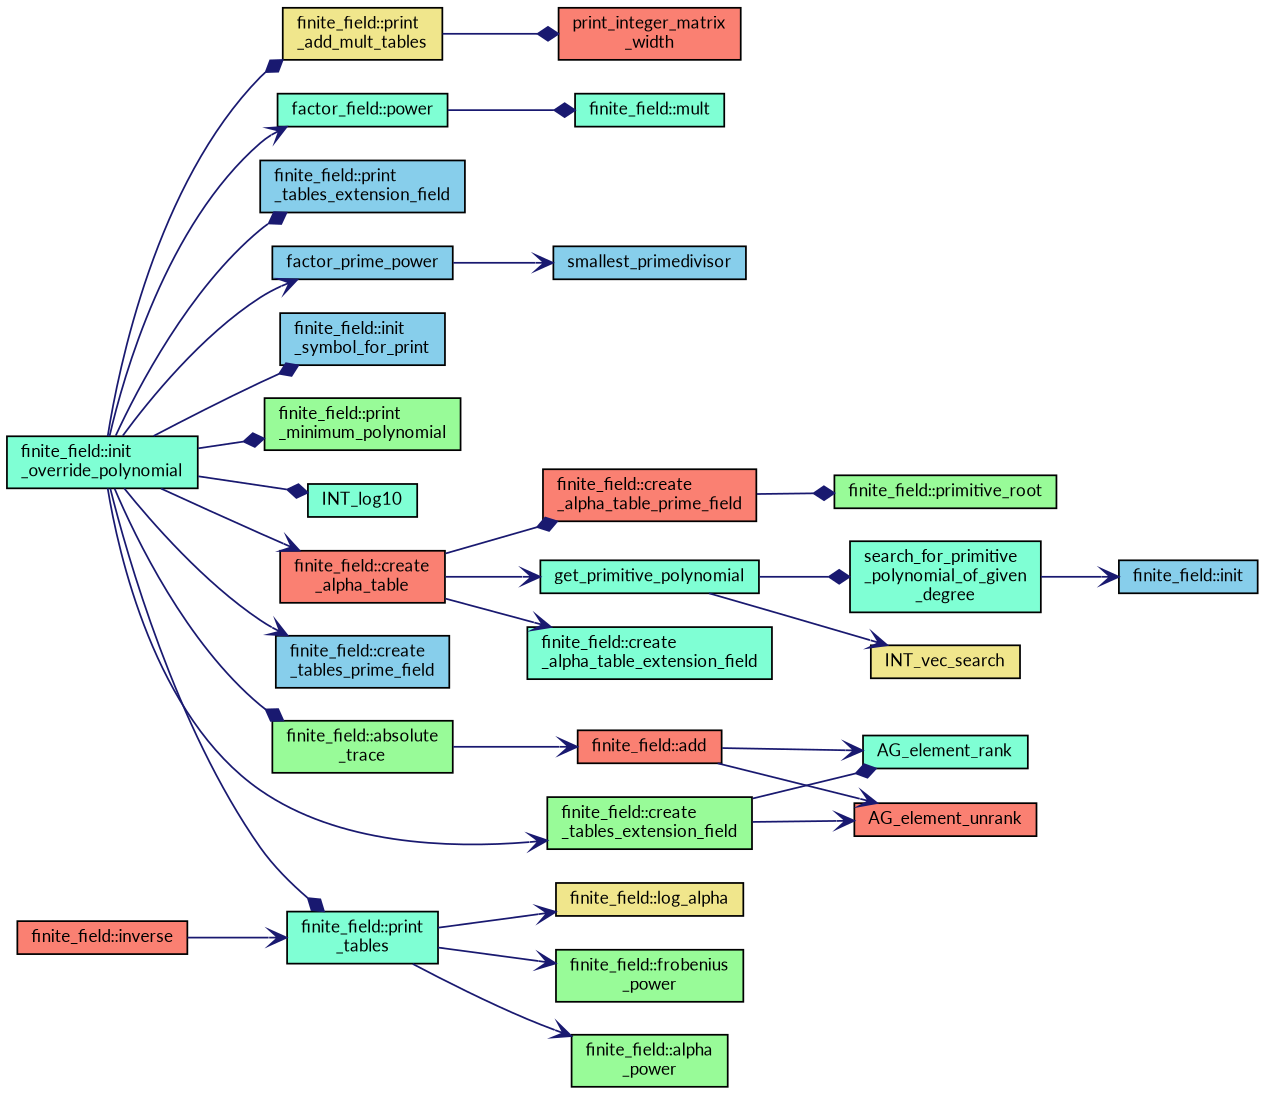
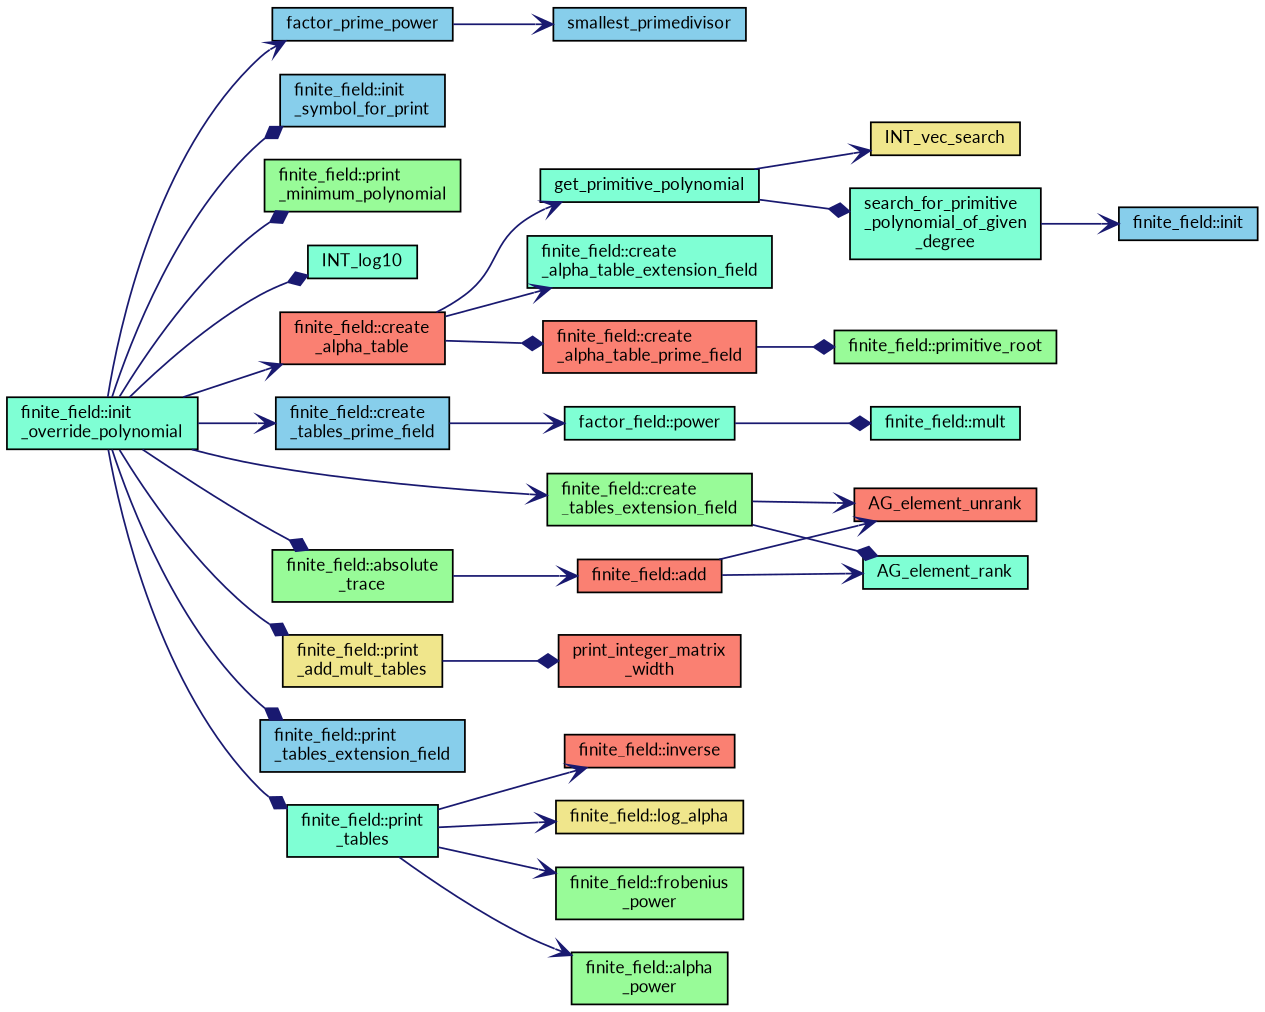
edge "finite_field::init _override_polynomial" -> "factor_field::power": now "finite_field::create _tables_prime_field" -> "factor_field::power"
edge "finite_field::inverse" -> "finite_field::print _tables": reversed
